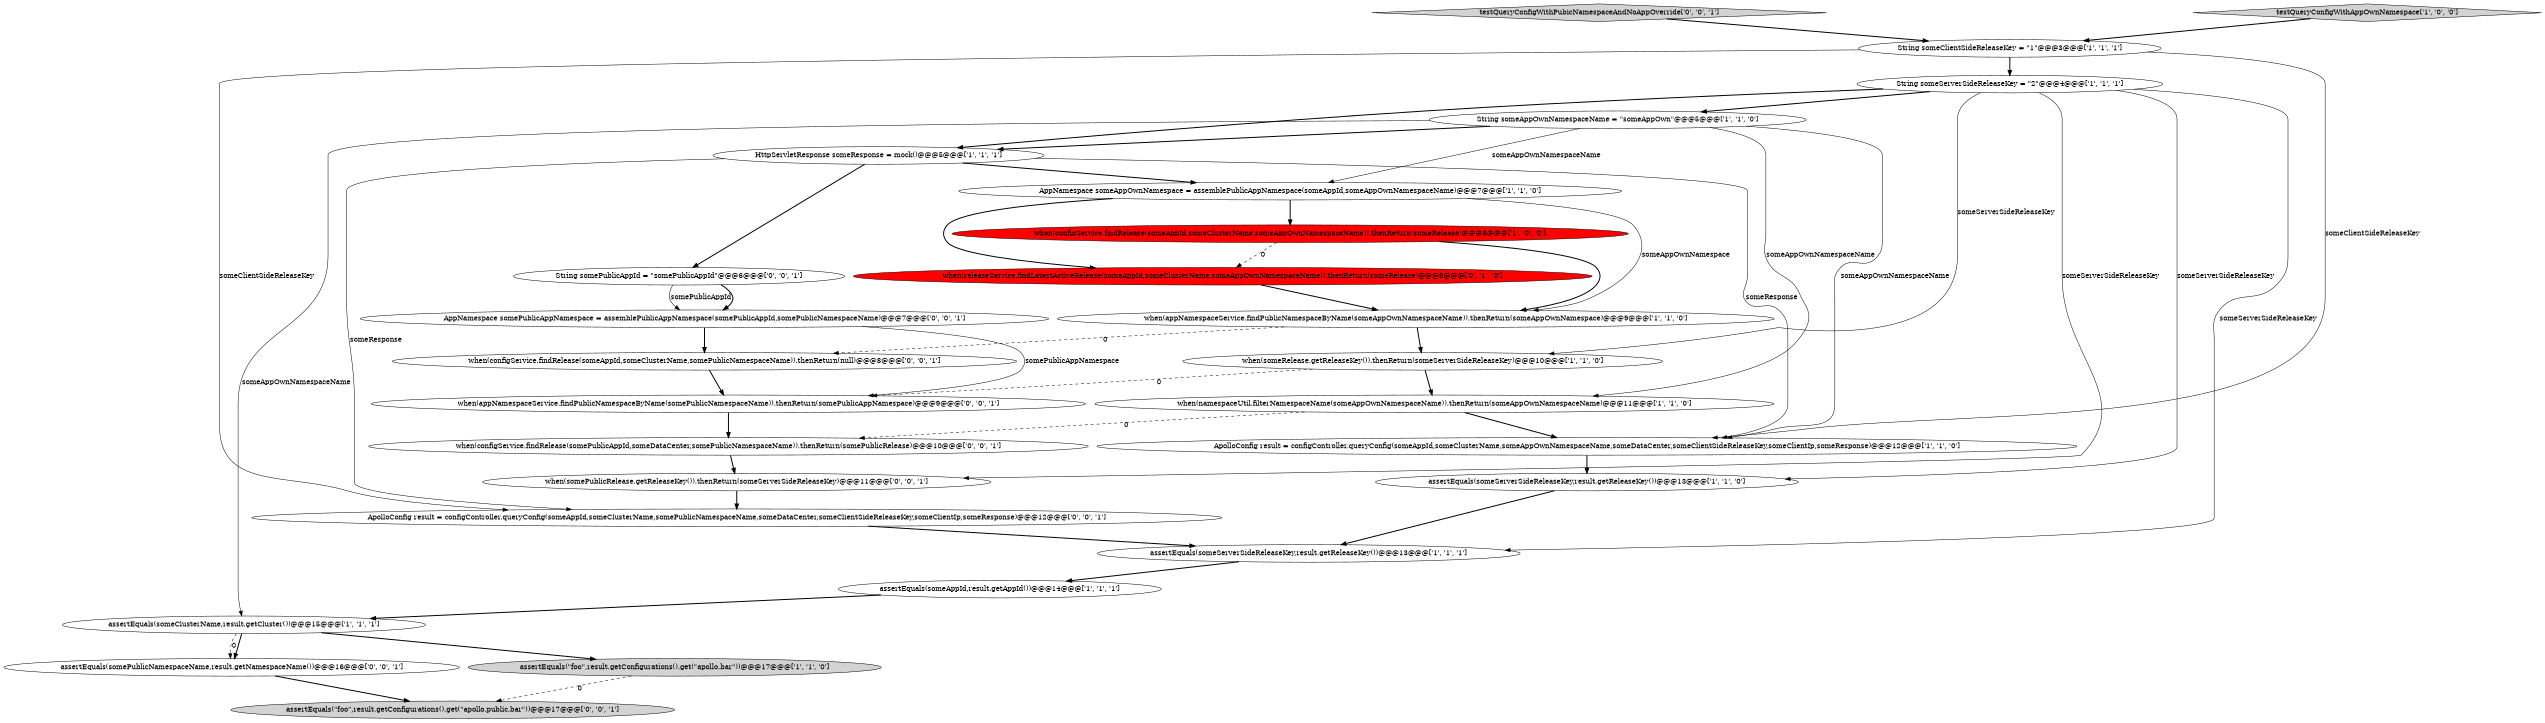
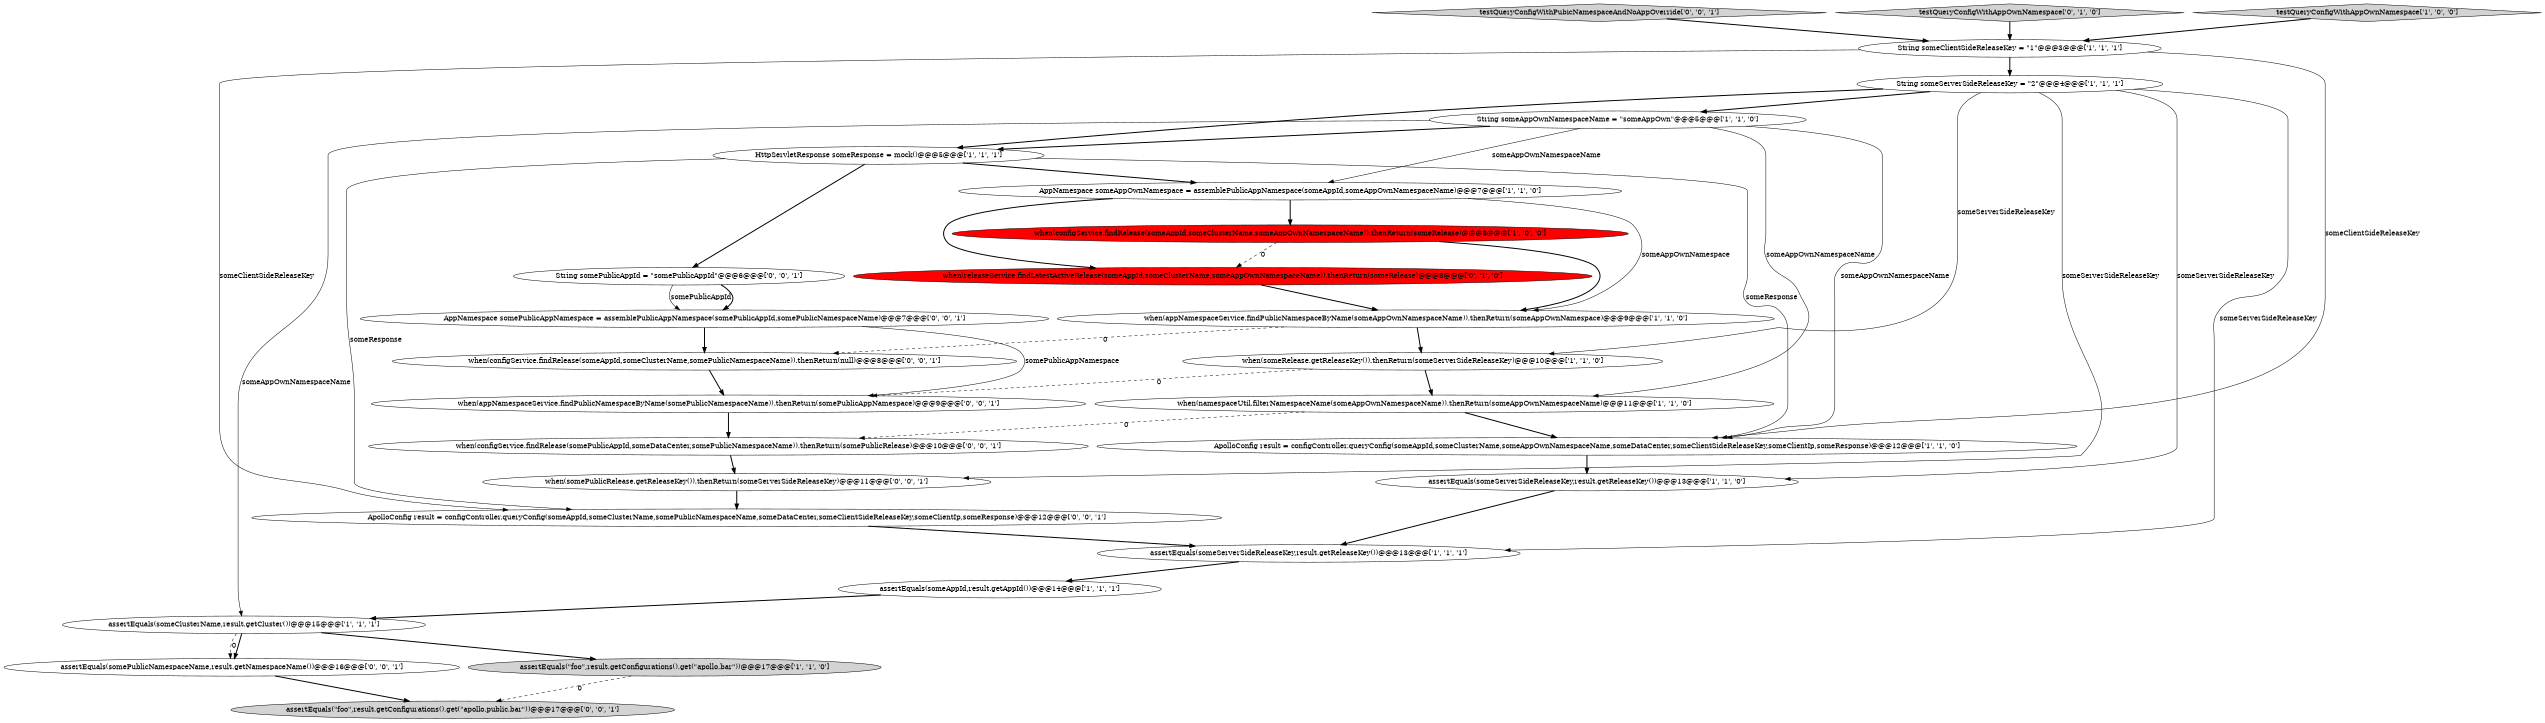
node "testQueryConfigWithAppOwnNamespace['0', '1', '0']": added
